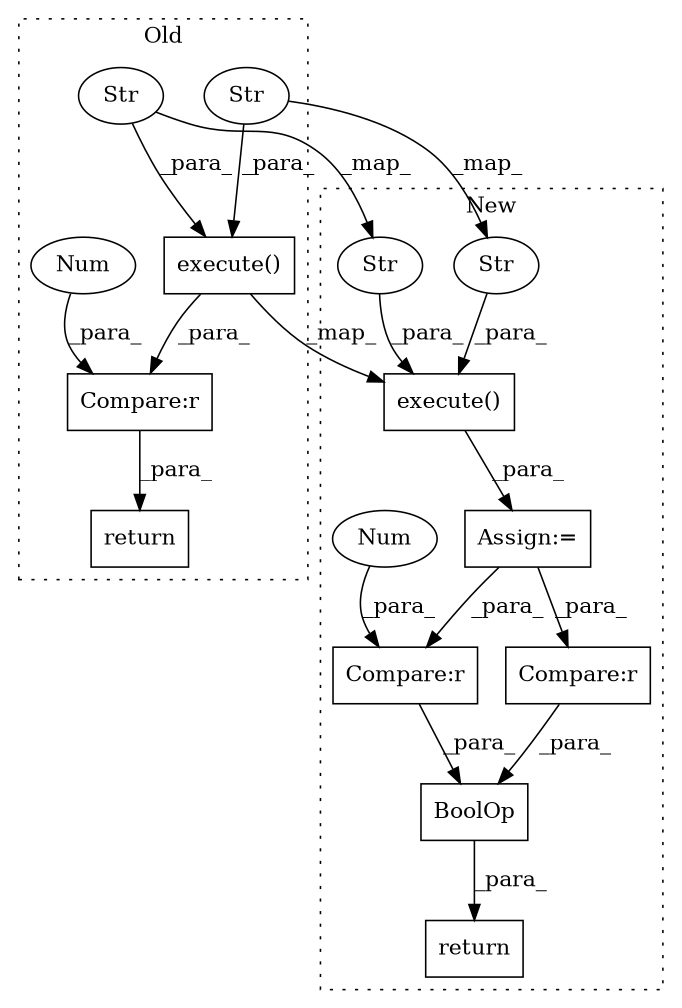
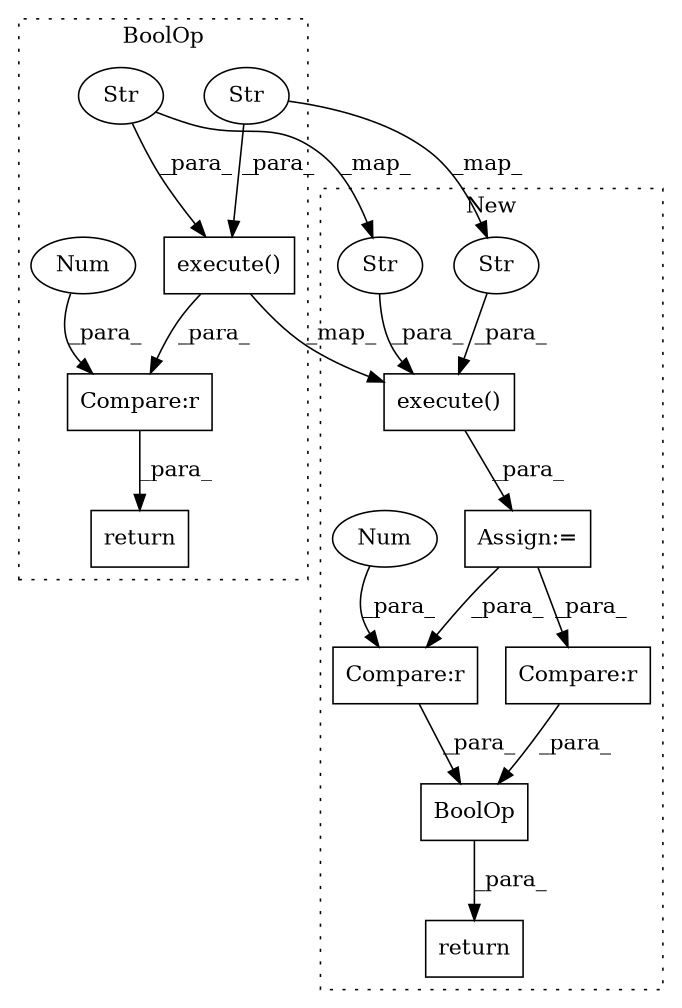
cluster "Old": label "Old" -> "BoolOp"
